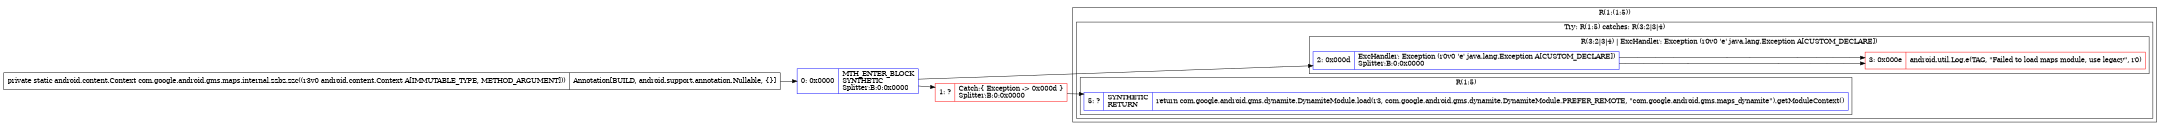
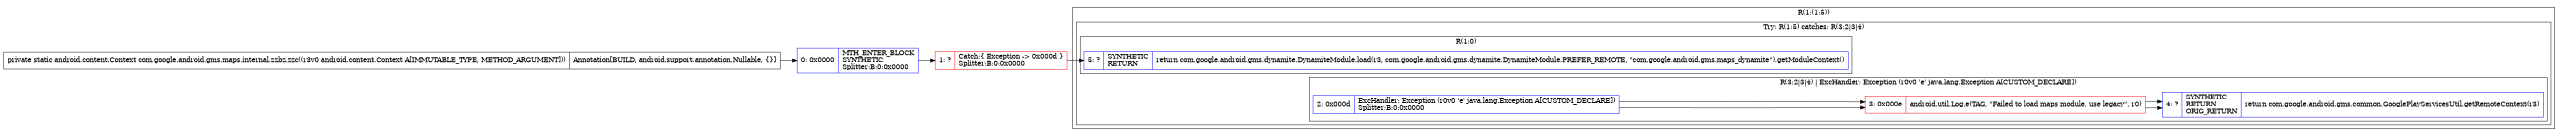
edge "0: 0x0000" -> "2: 0x000d": removed
cluster "R(1:5)": label "R(1:5)" -> "R(1:0)"
node "4: ?": added
